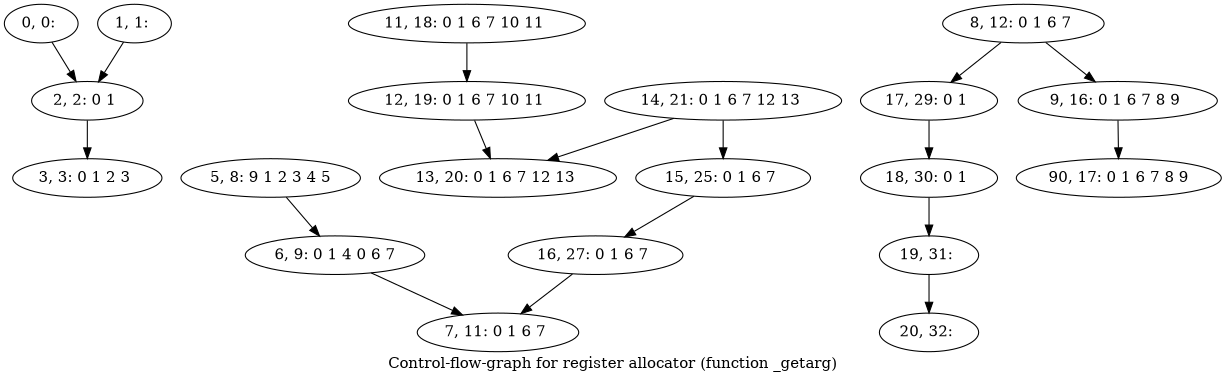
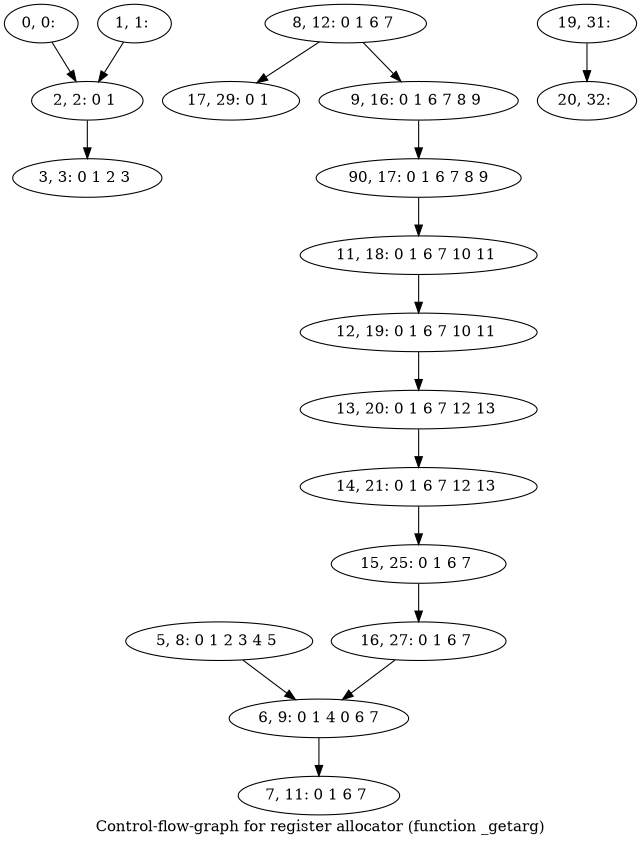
edge "14, 21: 0 1 6 7 12 13" -> "13, 20: 0 1 6 7 12 13": reversed
node "5, 8: 9 1 2 3 4 5": label "5, 8: 9 1 2 3 4 5" -> "5, 8: 0 1 2 3 4 5"
node "18, 30: 0 1": removed
edge "90, 17: 0 1 6 7 8 9" -> "11, 18: 0 1 6 7 10 11": added
edge "16, 27: 0 1 6 7" -> "7, 11: 0 1 6 7": now "16, 27: 0 1 6 7" -> "6, 9: 0 1 4 0 6 7"
